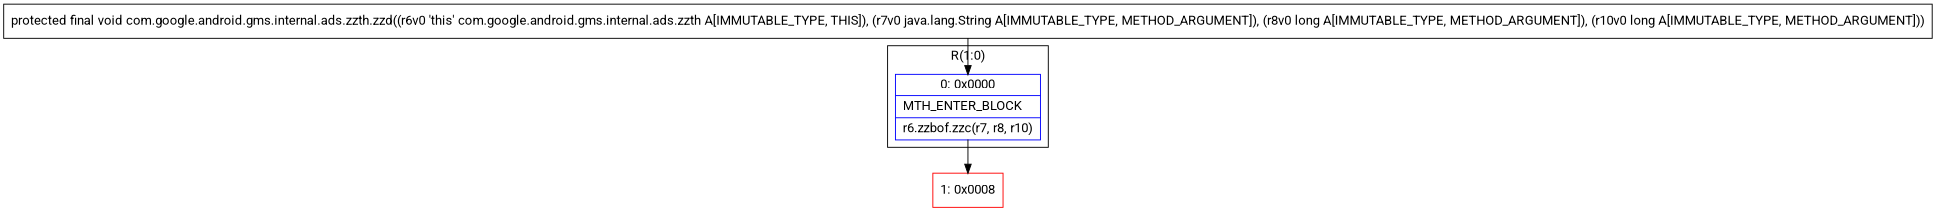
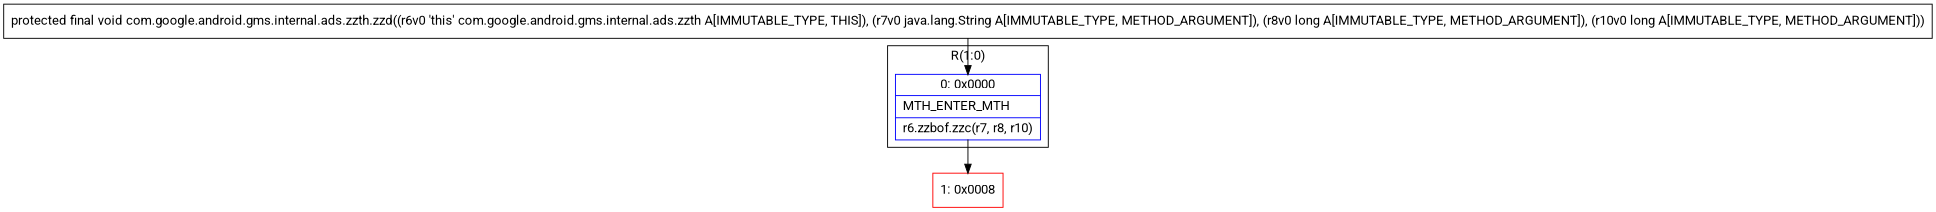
node "0: 0x0000": text "MTH_ENTER_BLOCK" -> "MTH_ENTER_MTH"
